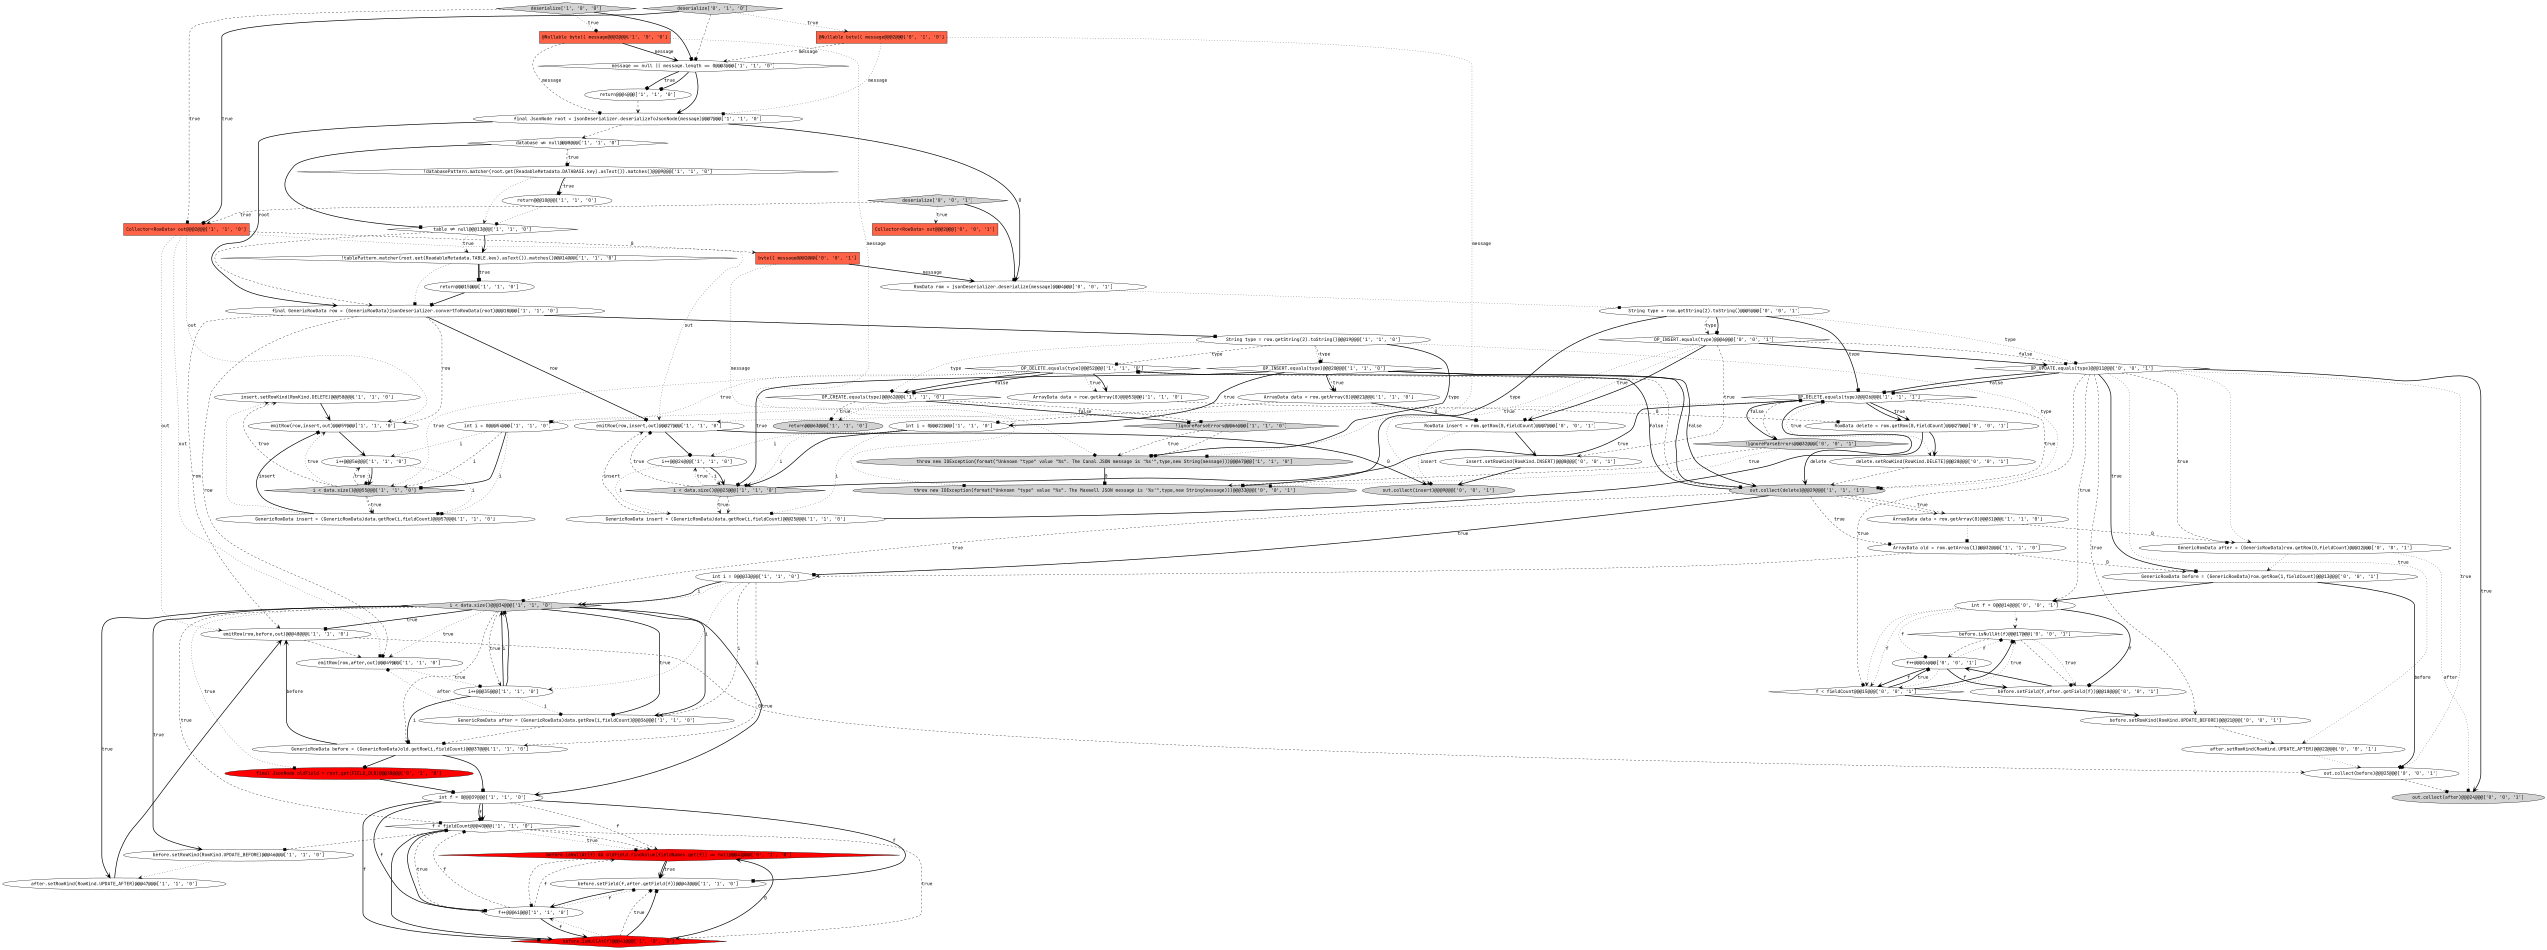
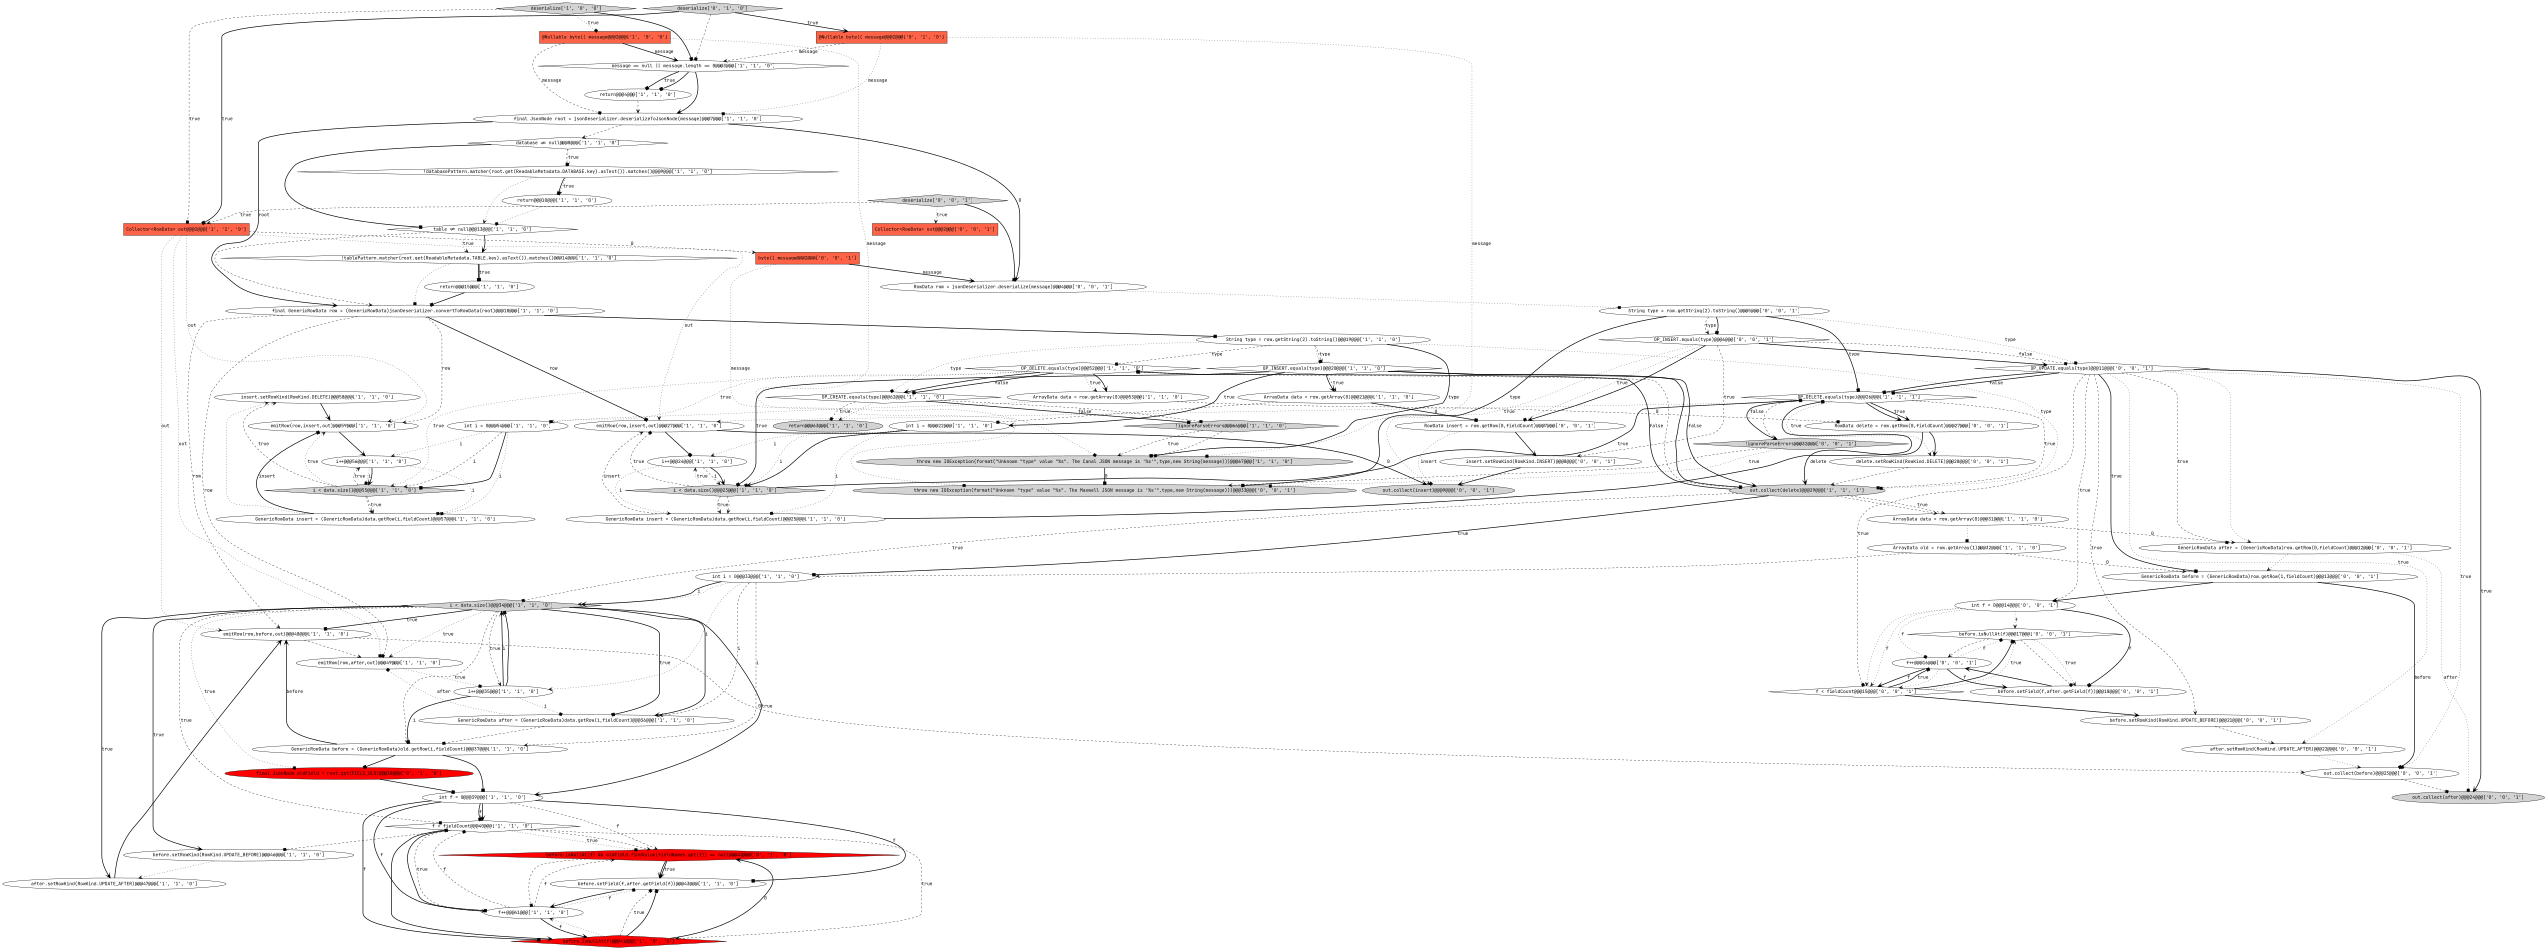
edge "deserialize['0', '1', '0']" -> "@Nullable byte(( message@@@2@@@['0', '1', '0']": style dotted -> bold
edge "out.collect(delete)@@@29@@@['1', '1', '1']" -> "ArrayData old = row.getArray(1)@@@32@@@['1', '1', '0']": removed, label "true"
